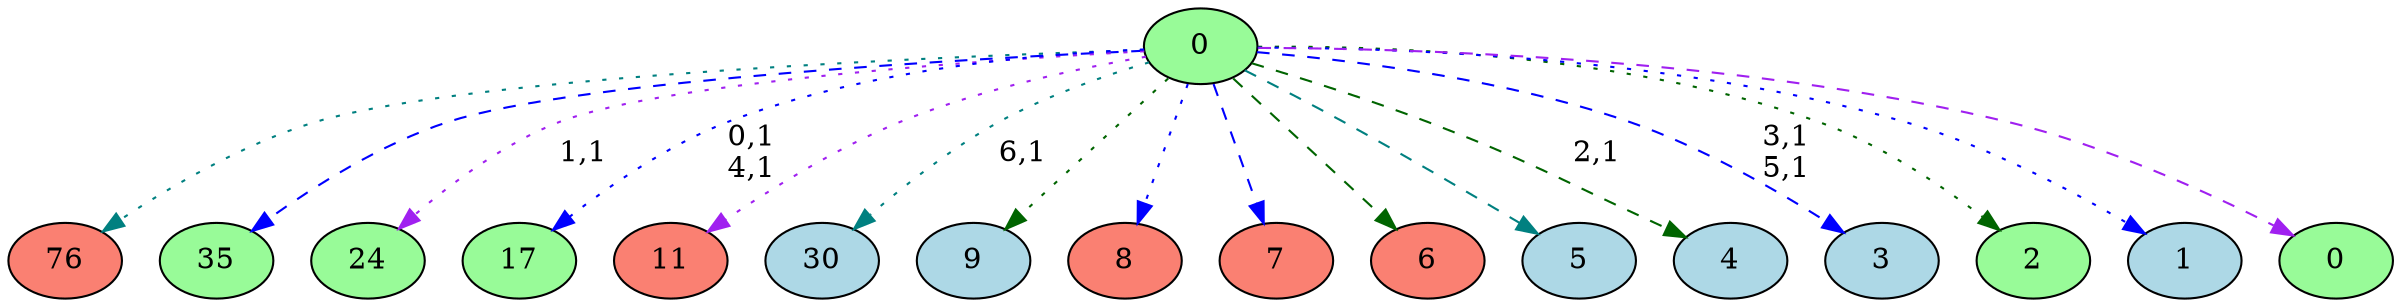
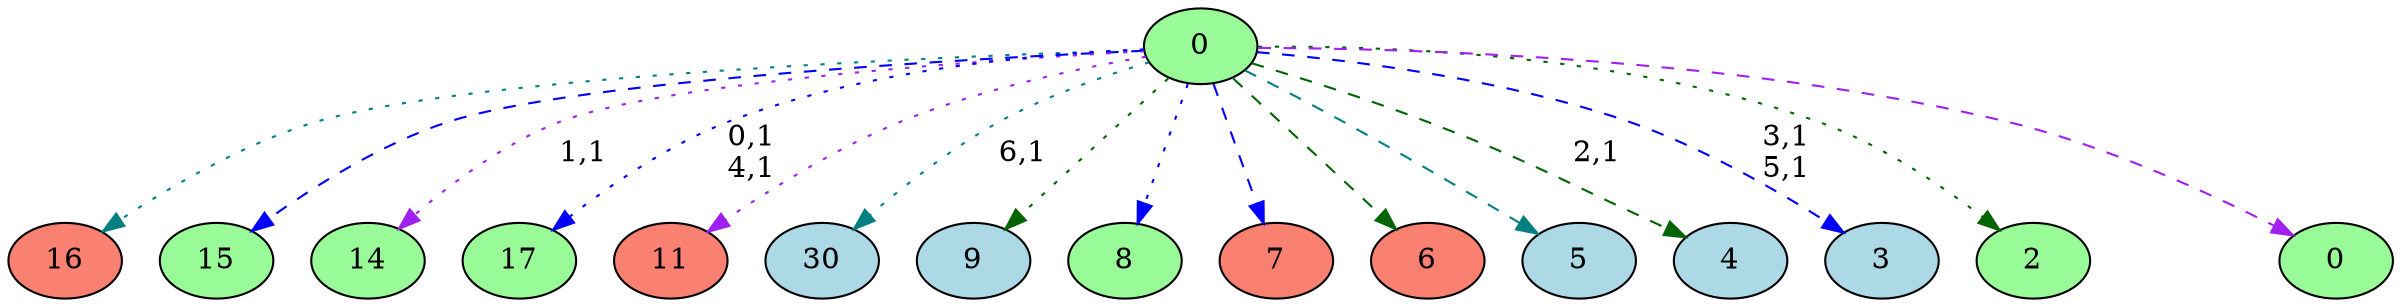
node "76": label "76" -> "16"
node "35": label "35" -> "15"
node "24": label "24" -> "14"
node "8": fillcolor salmon -> palegreen
node "1": removed
